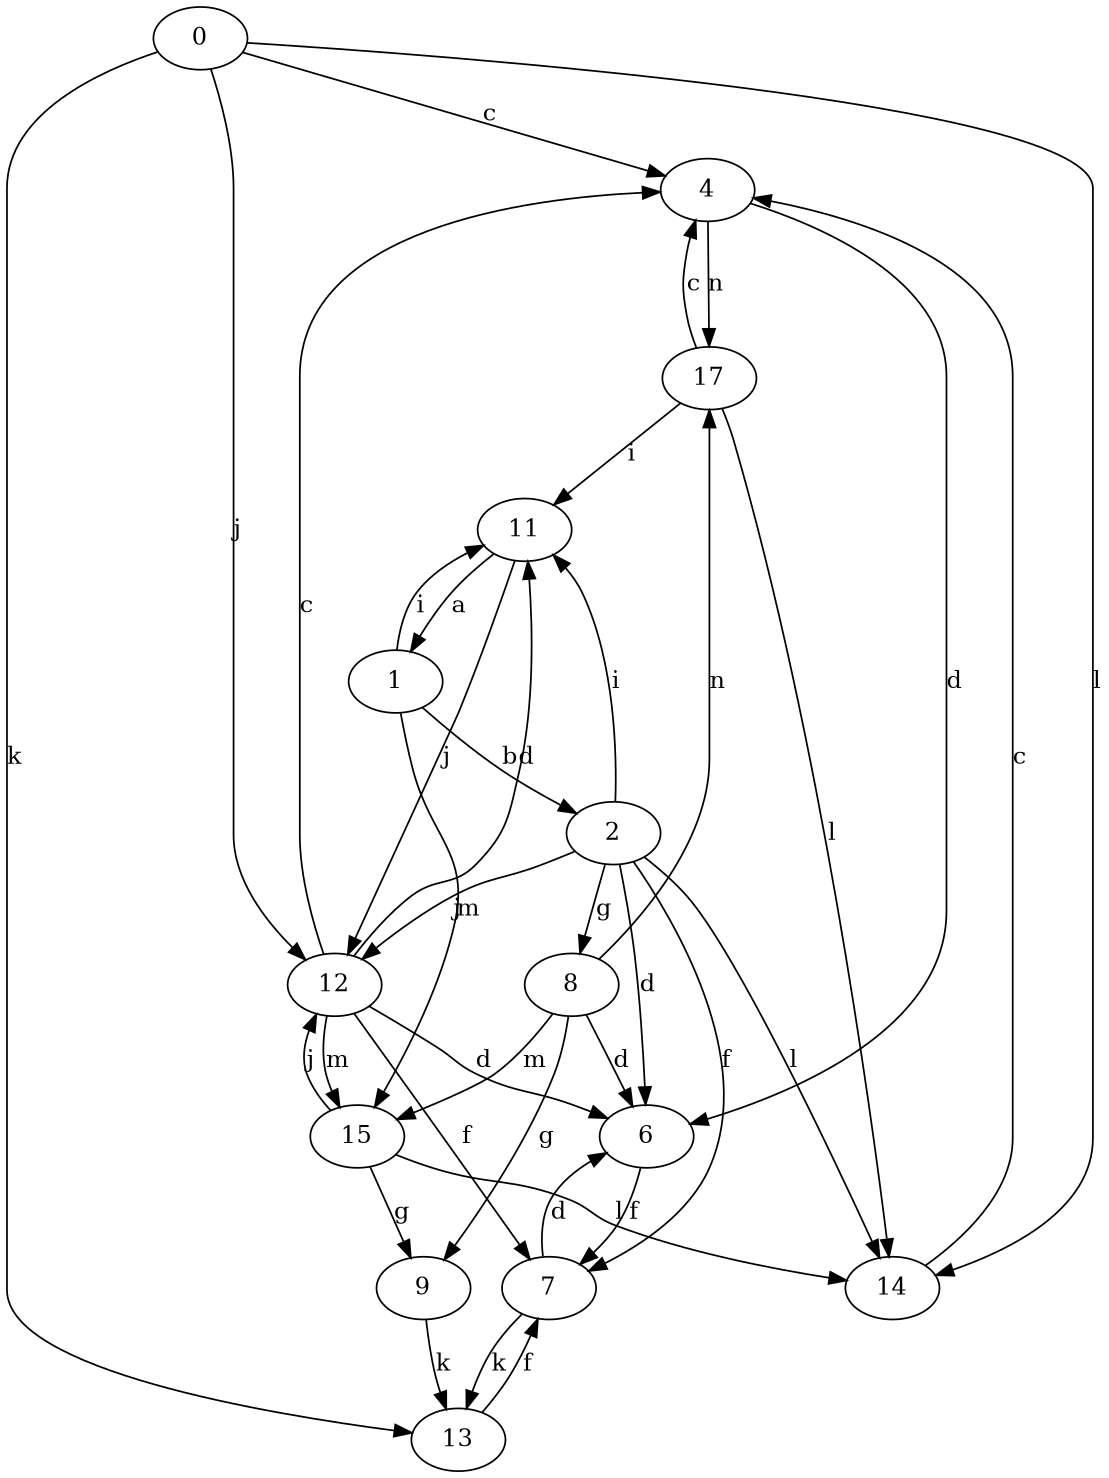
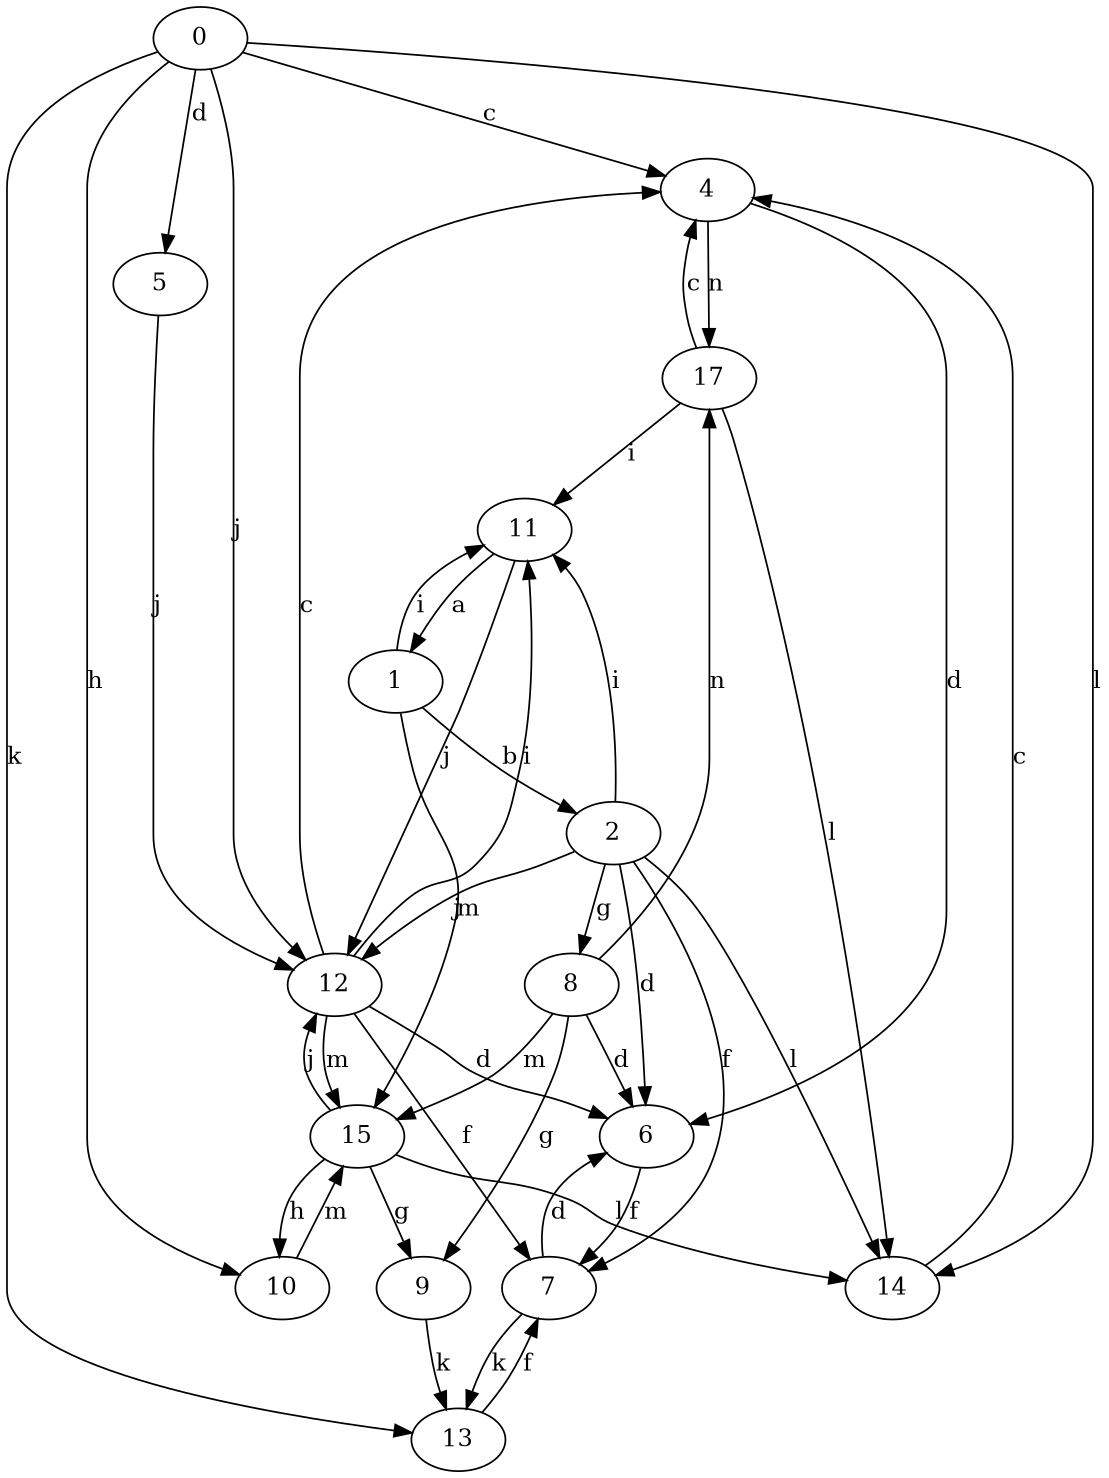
node "5": added
edge "12" -> "11": label "d" -> "i"
node "10": added
